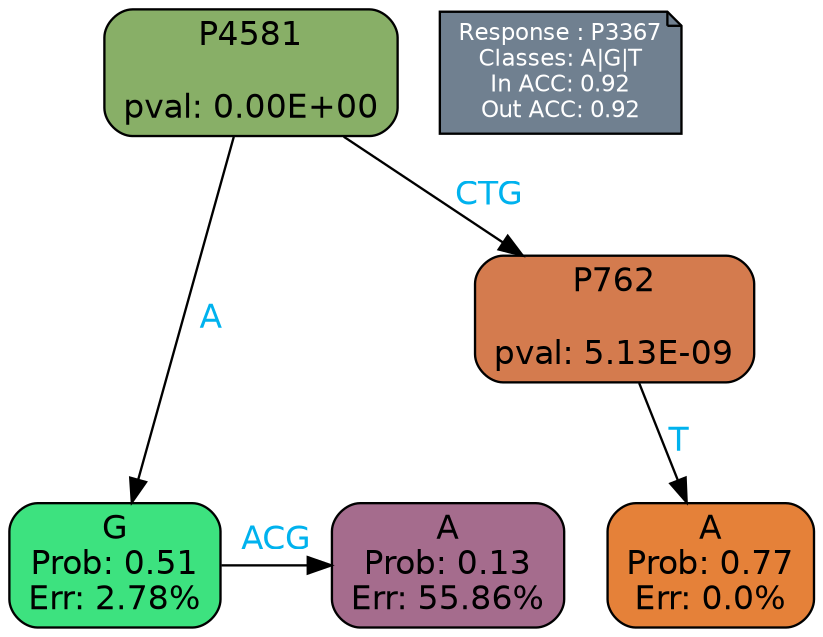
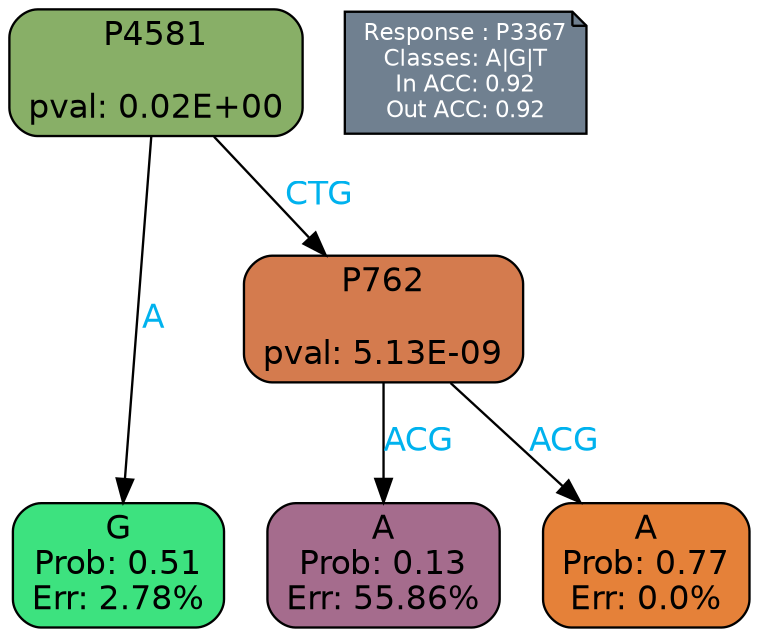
node "P4581 pval: 0.00E+00": label "P4581 pval: 0.00E+00" -> "P4581 pval: 0.02E+00"
edge "P762 pval: 5.13E-09" -> "A Prob: 0.77 Err: 0.0%": label "T" -> "ACG"
edge "G Prob: 0.51 Err: 2.78%" -> "A Prob: 0.13 Err: 55.86%": now "P762 pval: 5.13E-09" -> "A Prob: 0.13 Err: 55.86%"
